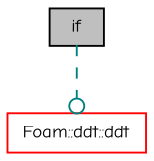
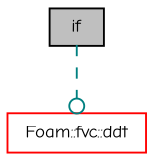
node "Foam::ddt::ddt": label "Foam::ddt::ddt" -> "Foam::fvc::ddt"
